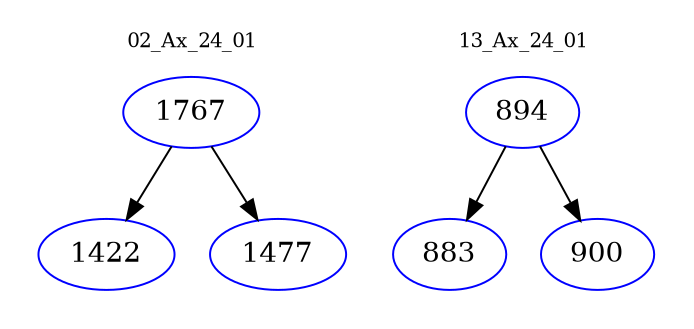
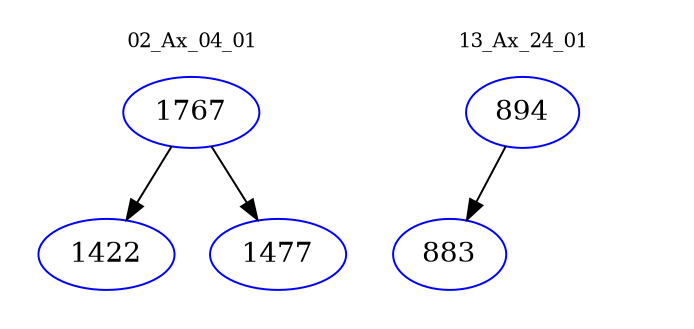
cluster "02_Ax_24_01": label "02_Ax_24_01" -> "02_Ax_04_01"
node "900": removed
